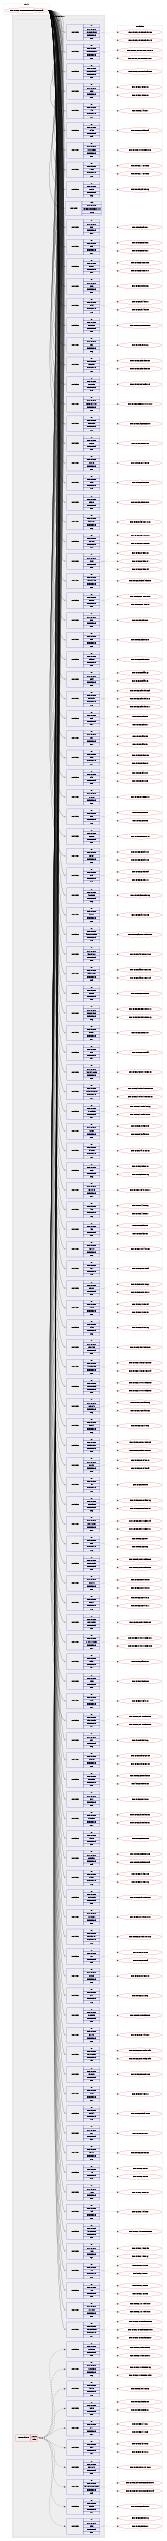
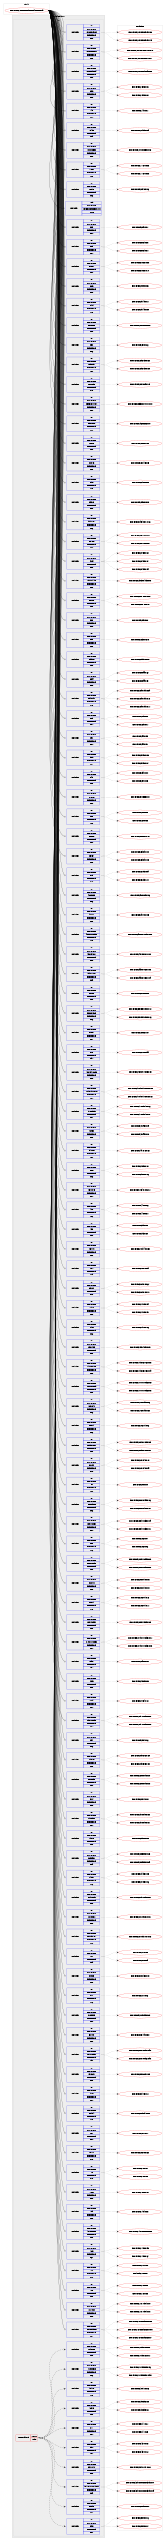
node "app-ilisp/semantic-1.21": label "app-ilisp/semantic-1.21" -> "app-xemacs/semantic-1.21"
